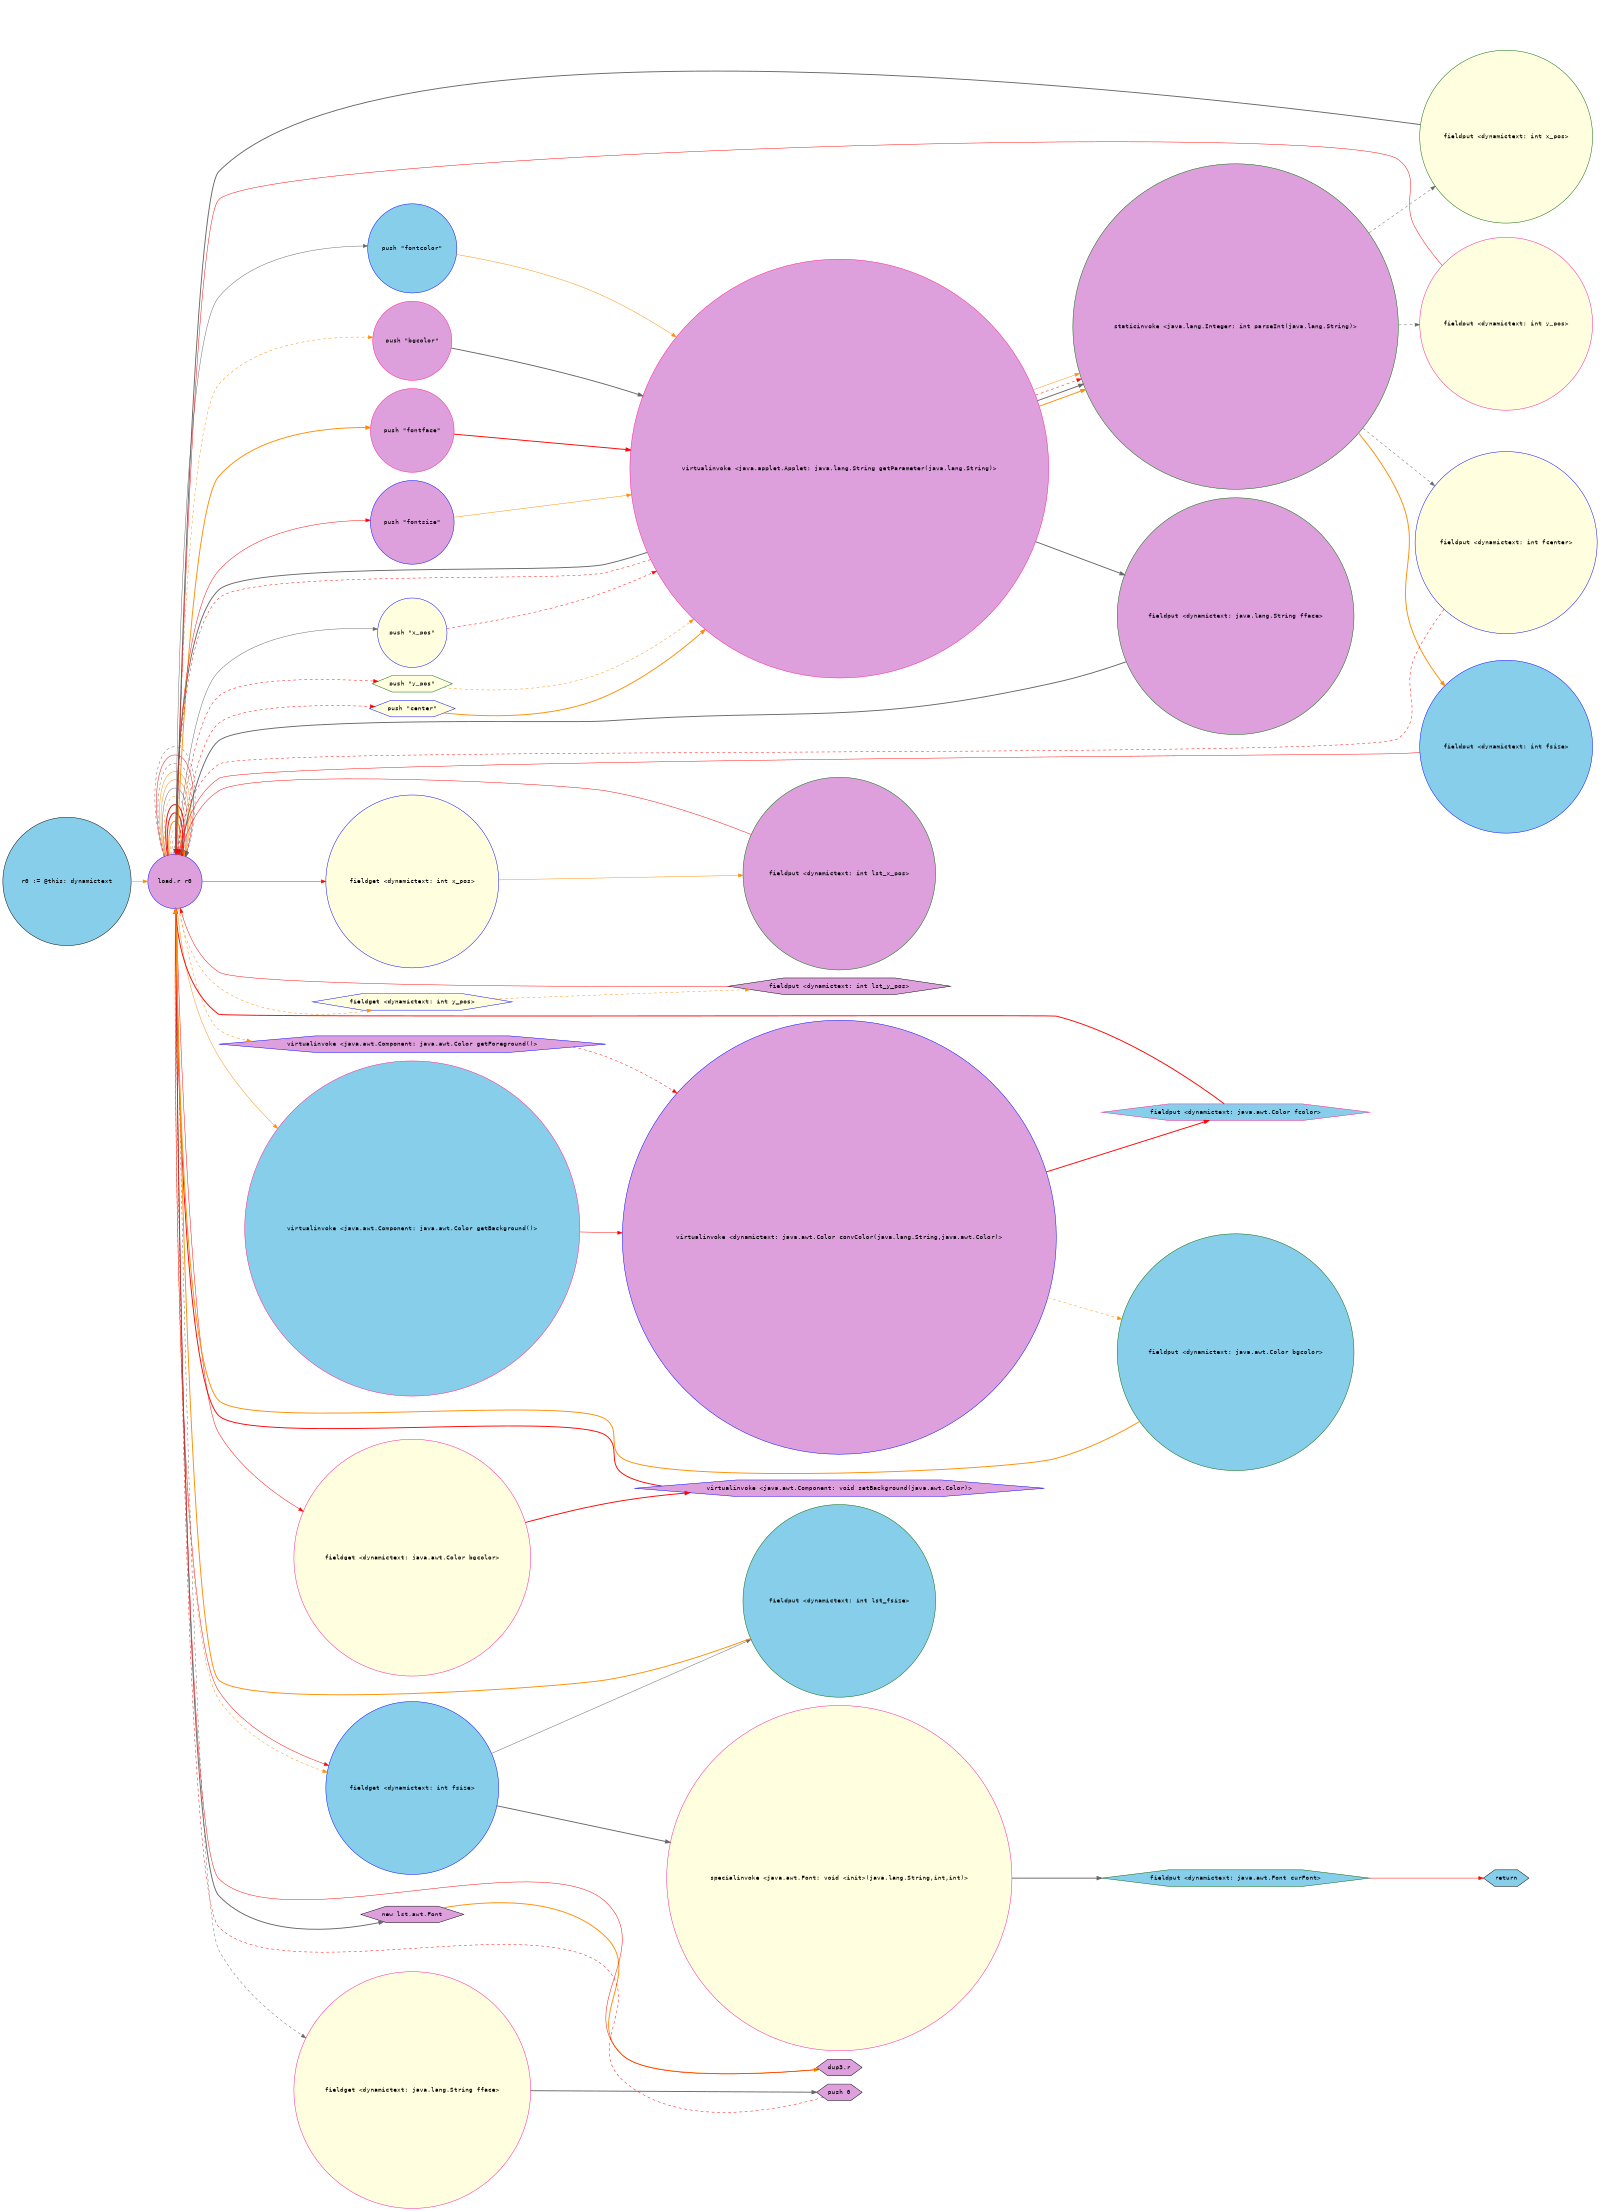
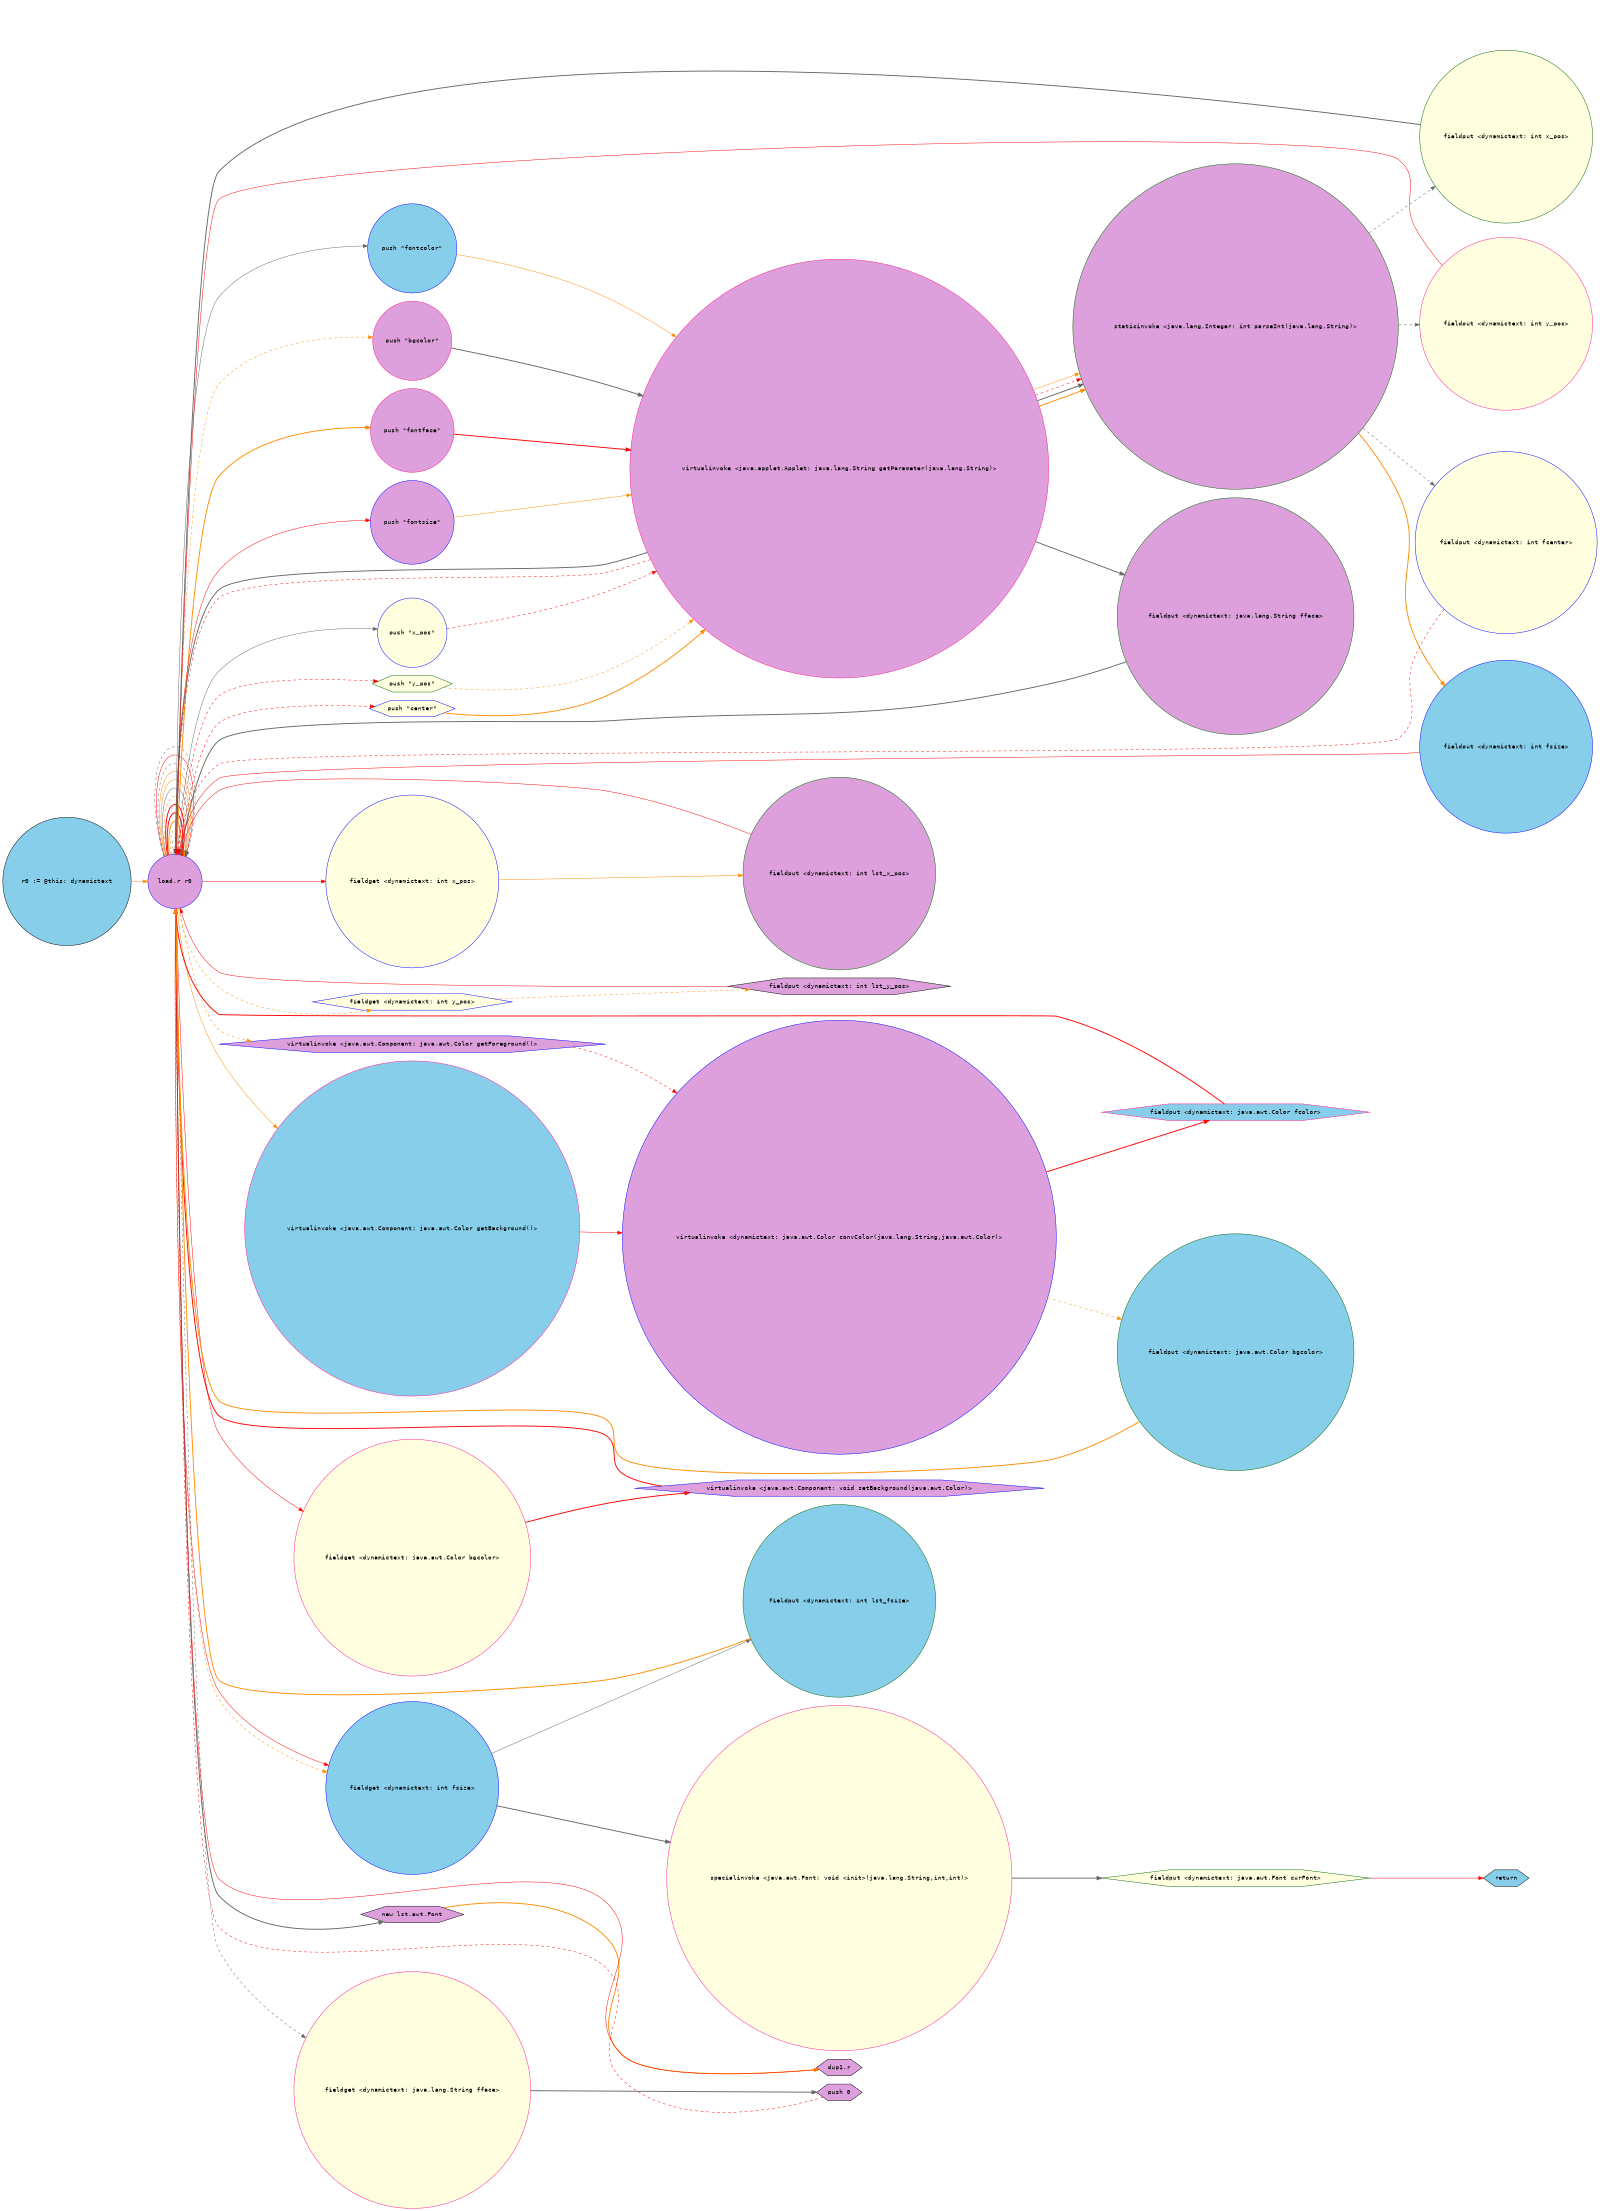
node "fieldput <dynamictext: java.awt.Font curFont>": fillcolor skyblue -> lightyellow
node "dup3.r": label "dup3.r" -> "dup1.r"
